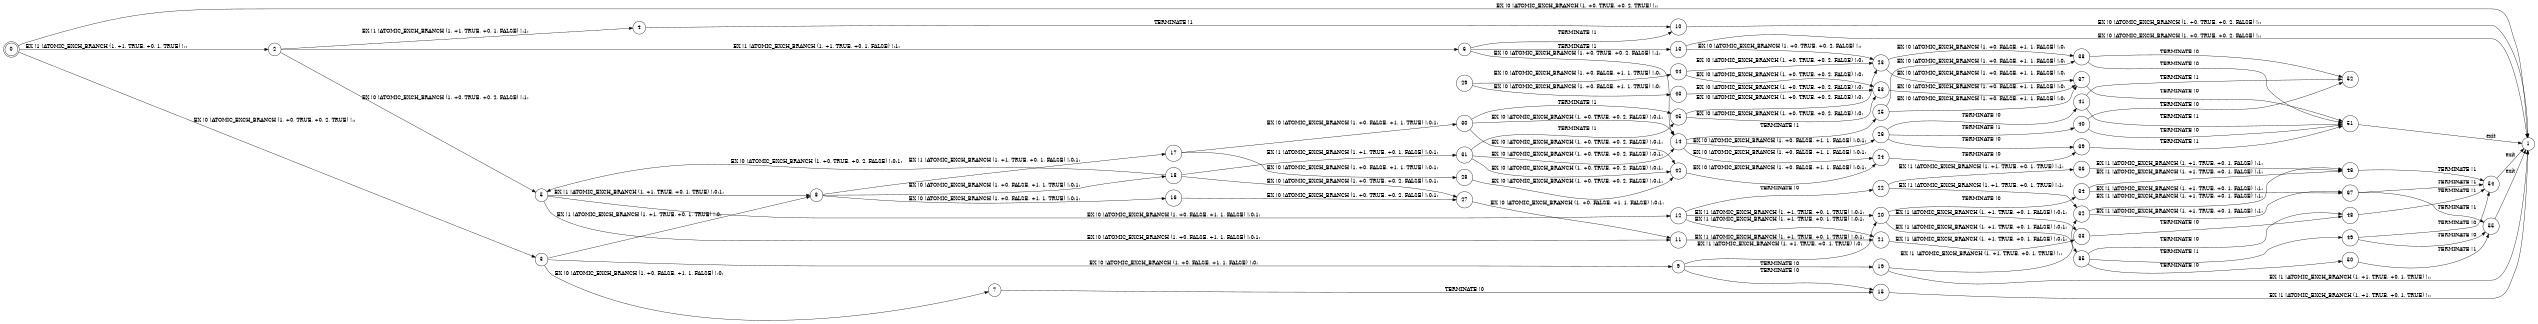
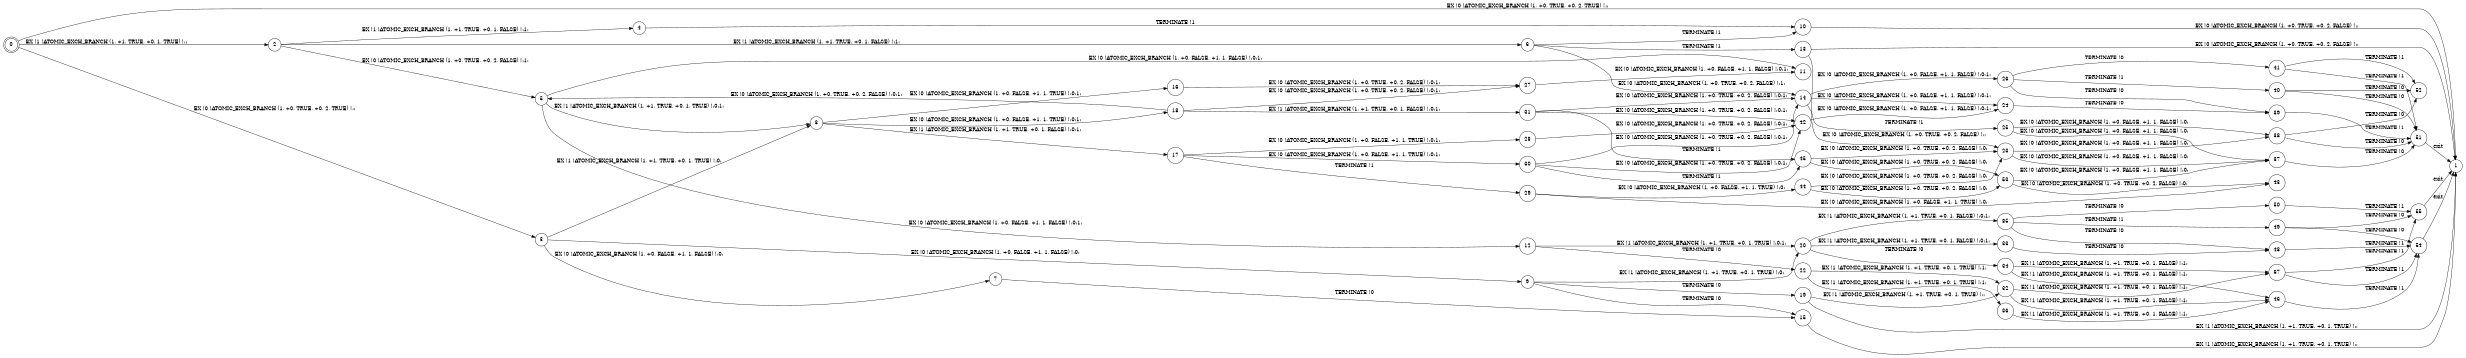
edge "43" -> "53": reversed
edge "17" -> "29": added, label "TERMINATE !1"
node "21": removed
